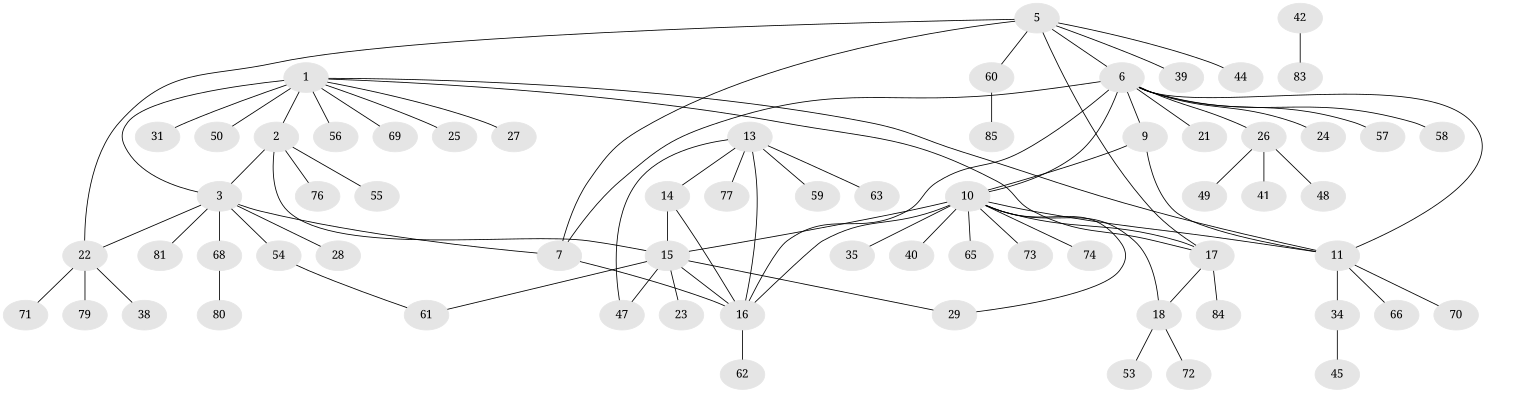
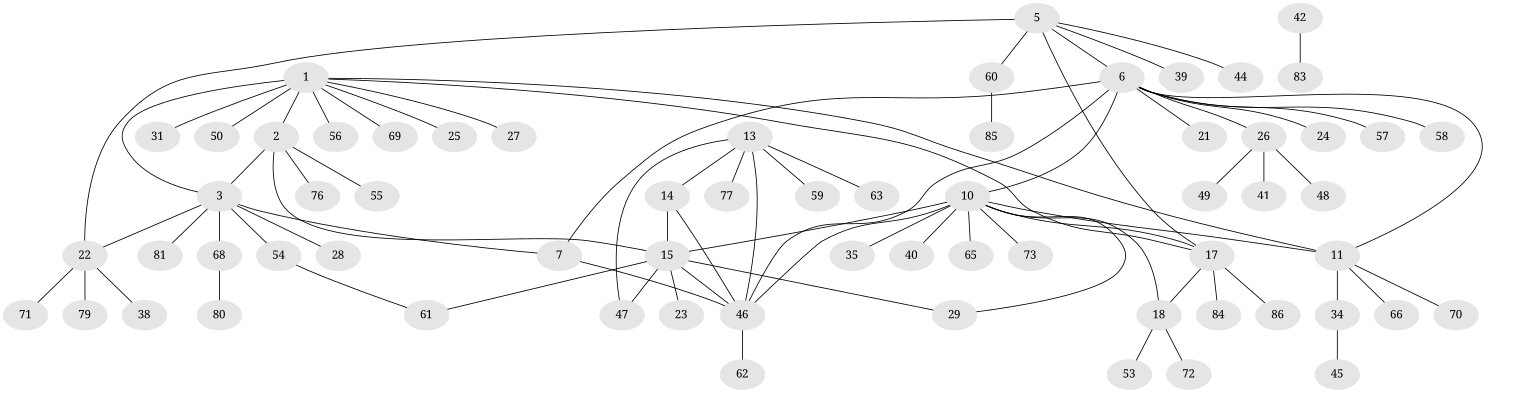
edge "5" -- "7": removed
node "9": removed
node "74": removed
node "16": label "16" -> "46"
node "86": added
